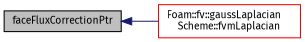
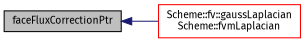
node "Foam::fv::gaussLaplacian Scheme::fvmLaplacian": label "Foam::fv::gaussLaplacian Scheme::fvmLaplacian" -> "Scheme::fv::gaussLaplacian Scheme::fvmLaplacian"
